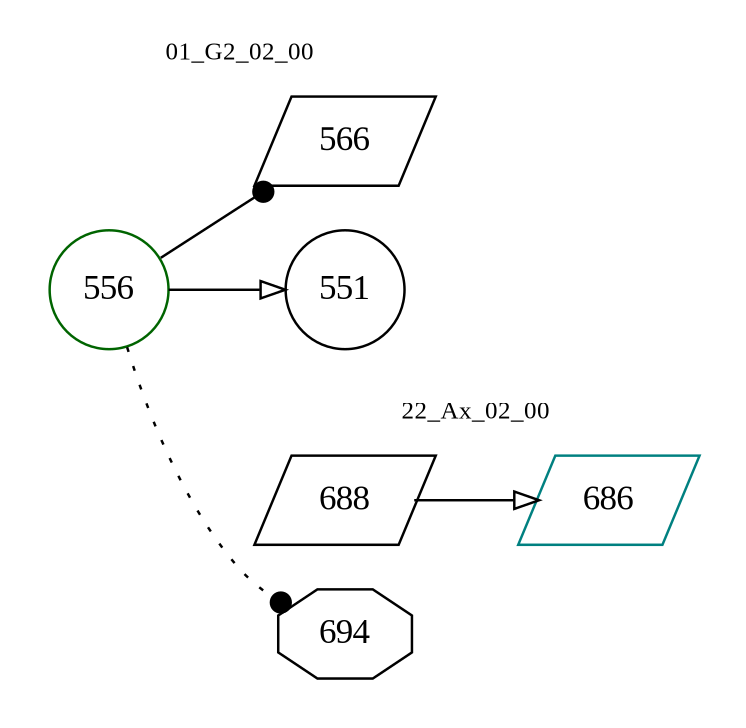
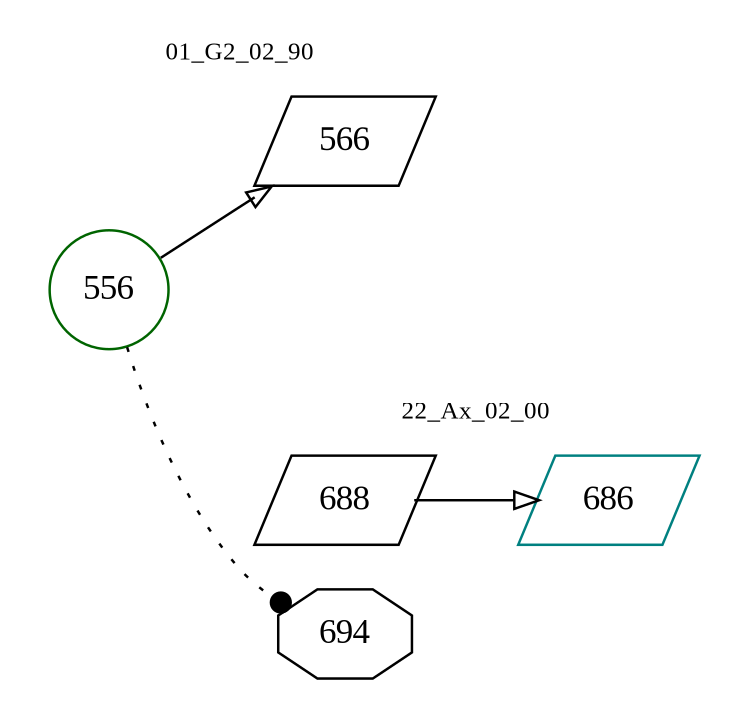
cluster "01_G2_02_00": label "01_G2_02_00" -> "01_G2_02_90"
edge "556" -> "566": arrowhead dot -> onormal
node "551": removed
